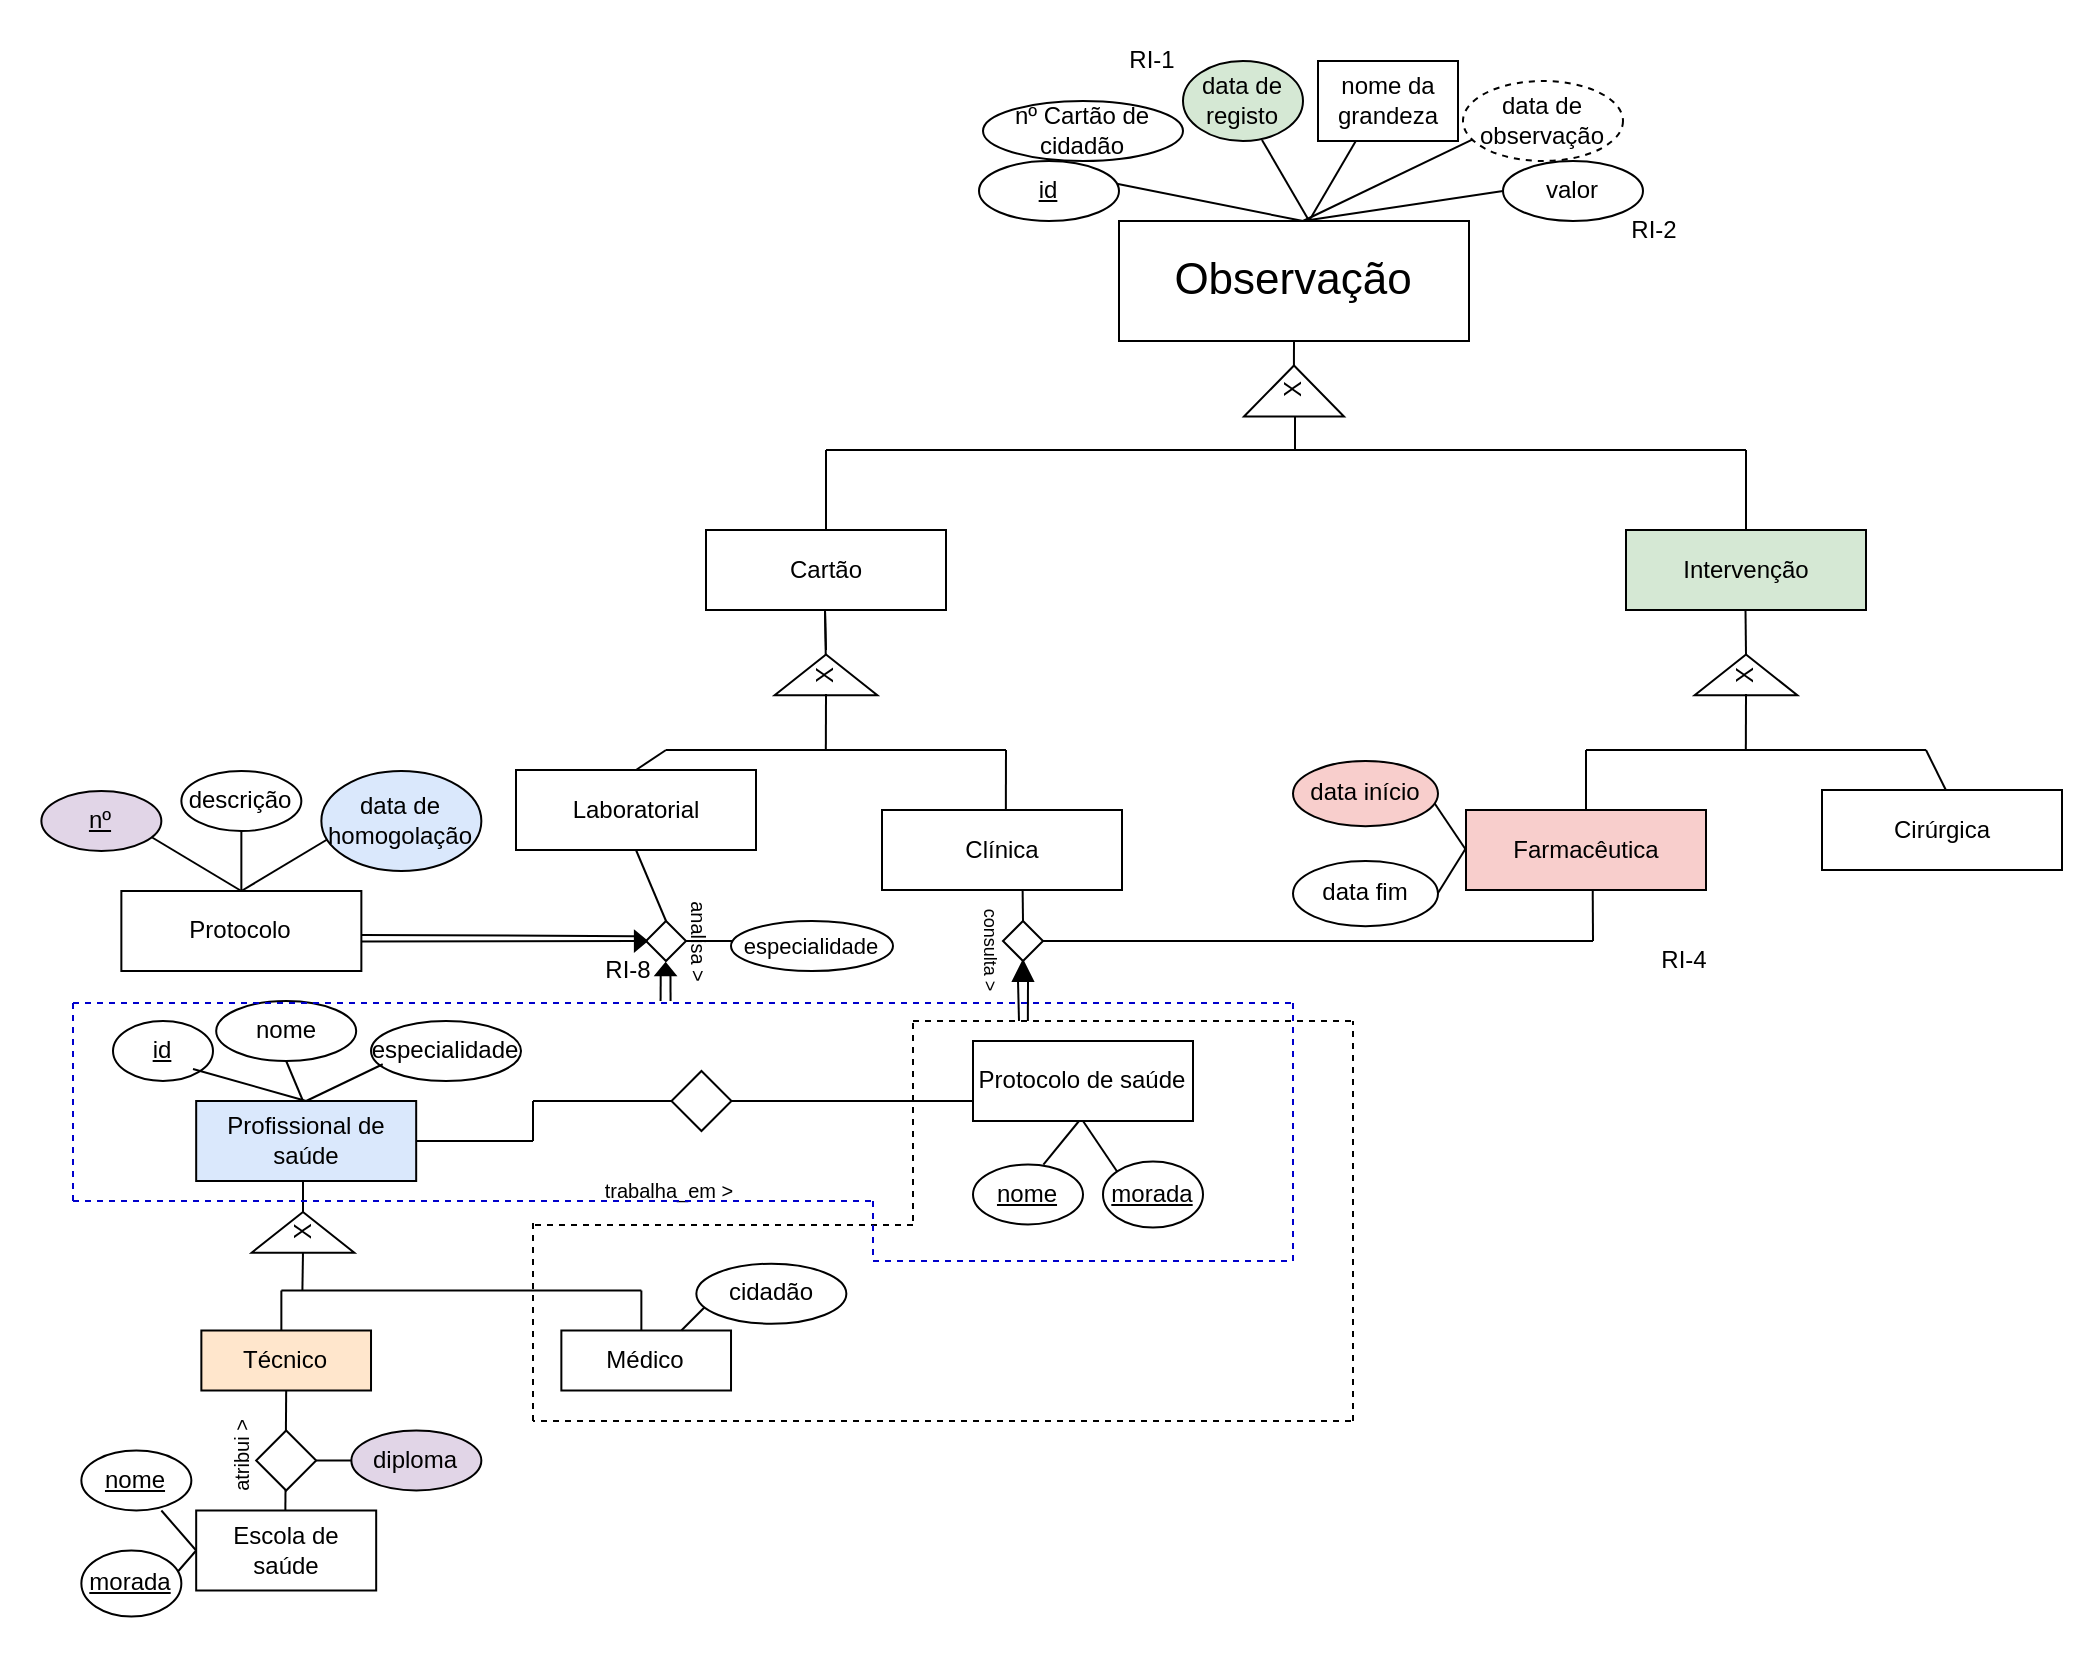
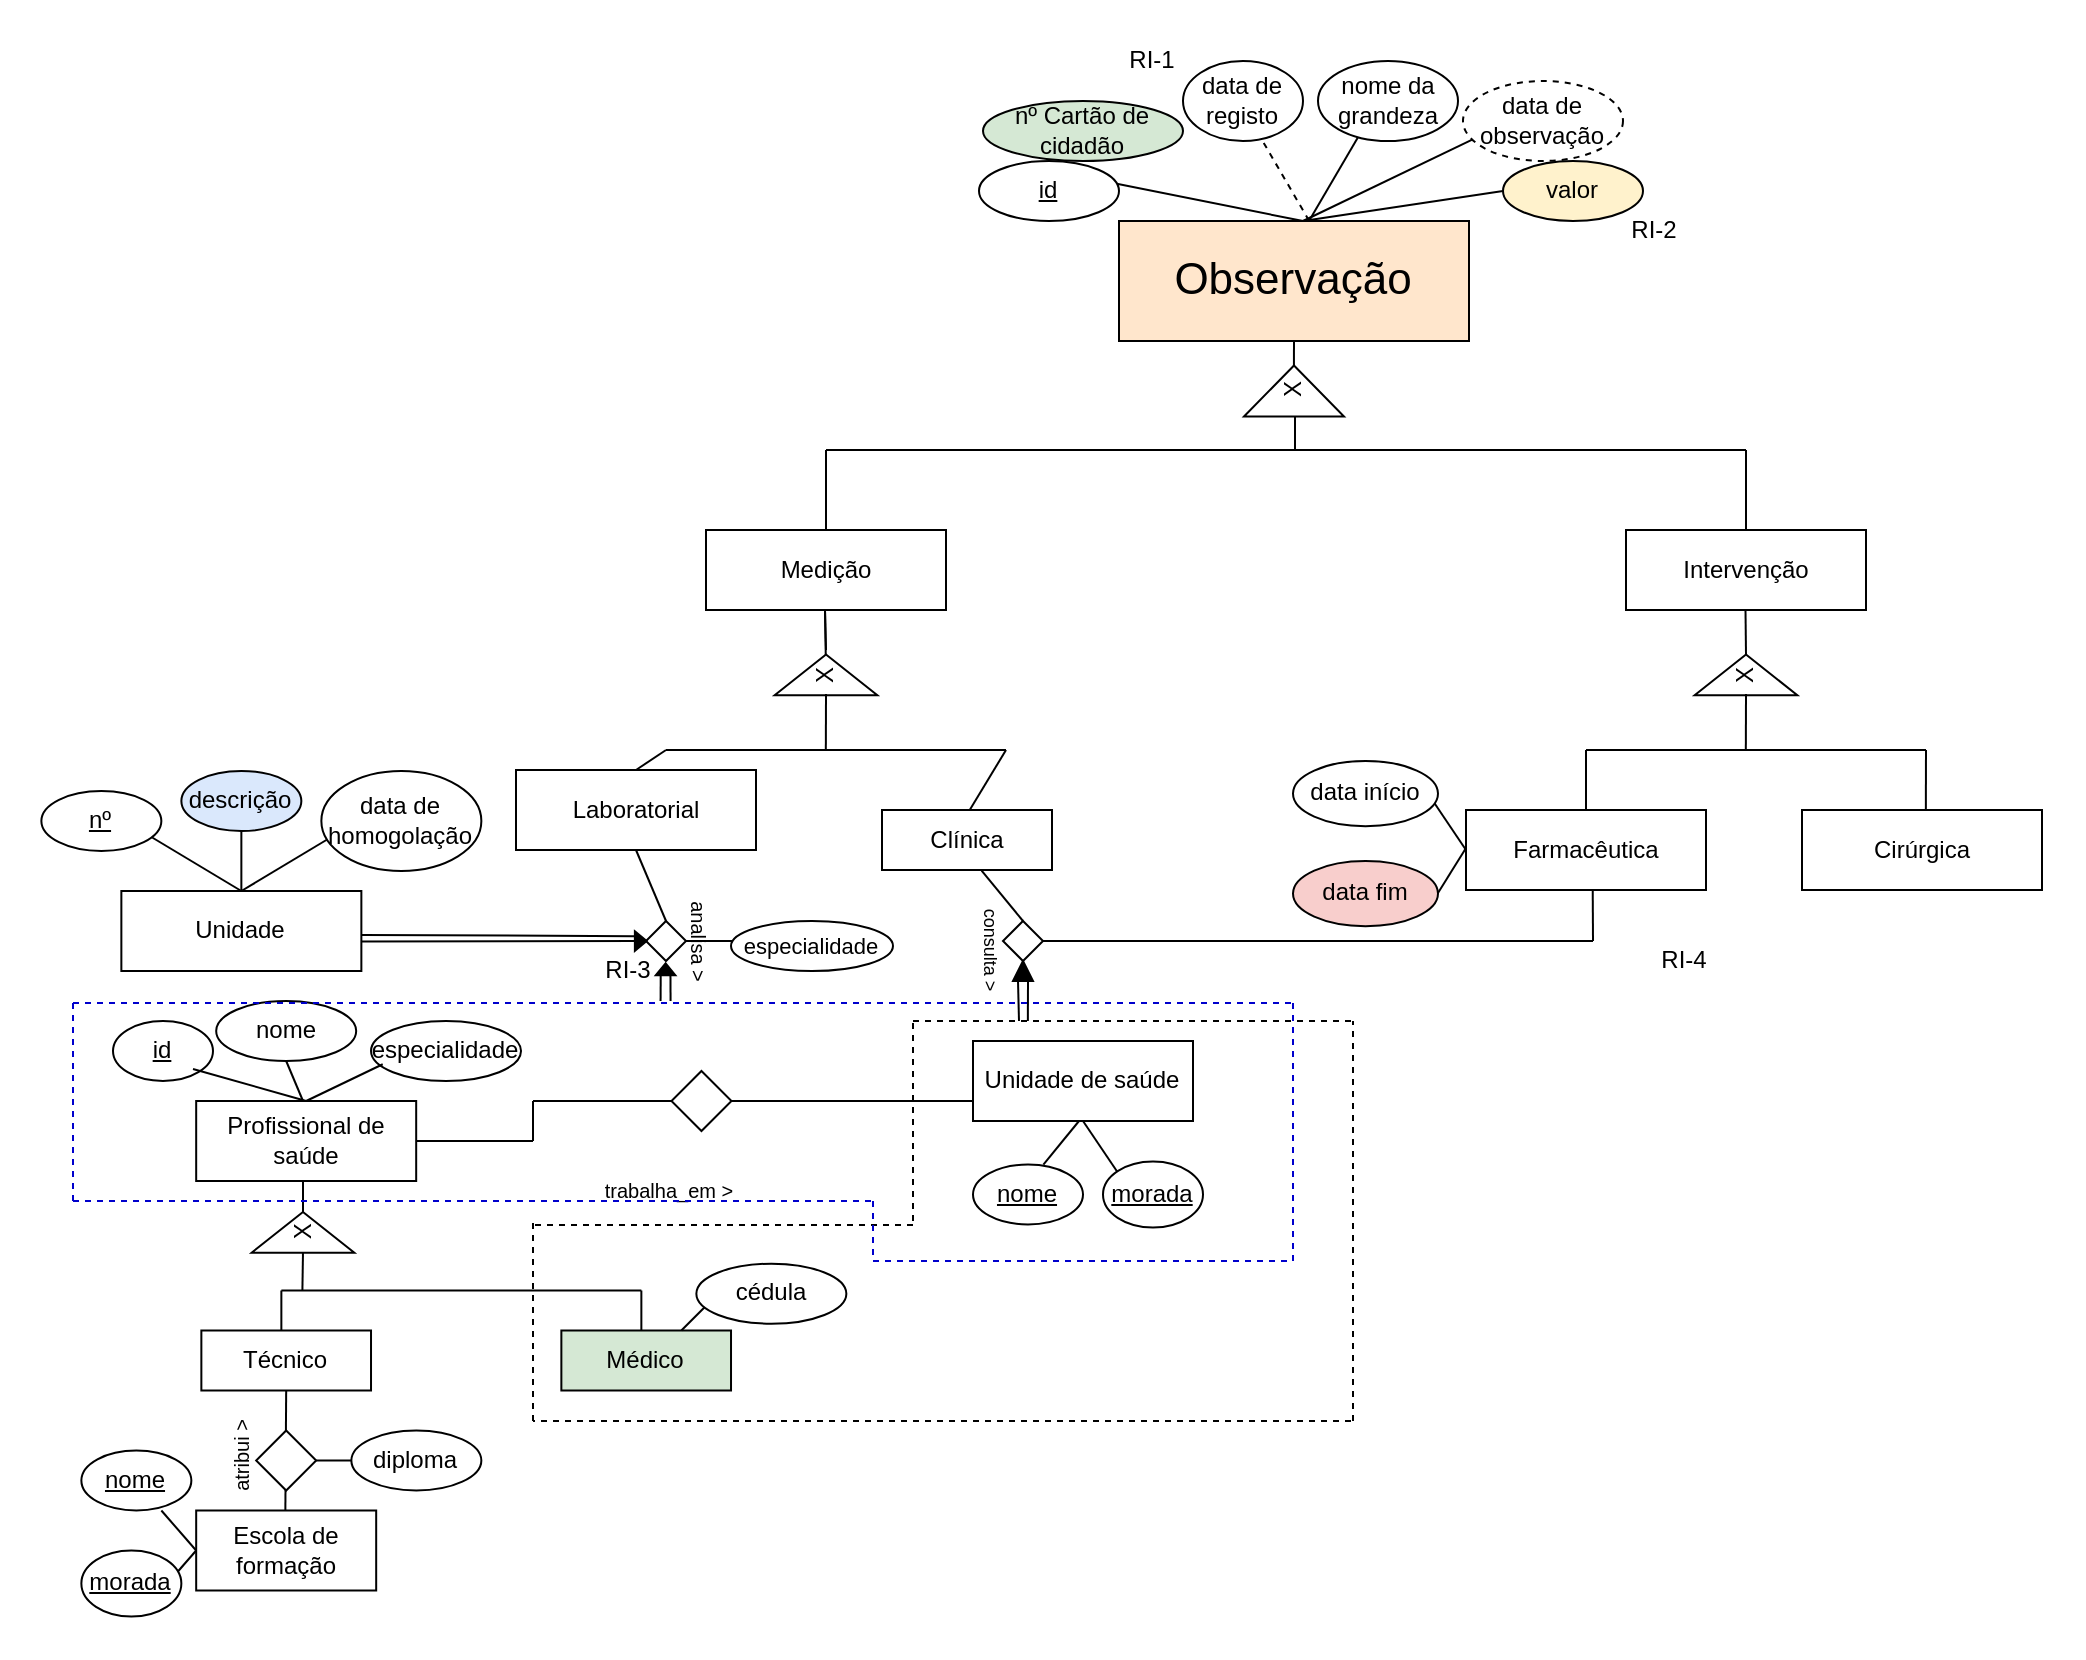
node "data de registo": fillcolor #d5e8d4 -> #ffffff
node "nome da grandeza": shape rectangle -> ellipse
node "nº Cartão de cidadão": fillcolor #ffffff -> #d5e8d4
edge "data de registo" -- "Observação": style solid -> dashed
node "valor": fillcolor #ffffff -> #fff2cc
node "Observação": fillcolor #ffffff -> #ffe6cc
node "Intervenção": fillcolor #d5e8d4 -> #ffffff
node "Cartão": label "Cartão" -> "Medição"
node "data início": fillcolor #f8cecc -> #ffffff
node "descrição": fillcolor #ffffff -> #dae8fc
node "nº": fillcolor #e1d5e7 -> #ffffff
node "data de homogolação": fillcolor #dae8fc -> #ffffff
node "Cirúrgica": moved (1942, 830) -> (1922, 850)
node "Clínica": size 240x80 -> 170x60
node "Farmacêutica": fillcolor #f8cecc -> #ffffff
node "data fim": fillcolor #ffffff -> #f8cecc
node "Protocolo": label "Protocolo" -> "Unidade"
node "RI-8": label "RI-8" -> "RI-3"
node "Protocolo de saúde": label "Protocolo de saúde" -> "Unidade de saúde"
node "Profissional de saúde": fillcolor #dae8fc -> #ffffff
node "cidadão": label "cidadão" -> "cédula"
node "Técnico": fillcolor #ffe6cc -> #ffffff
node "Médico": fillcolor #ffffff -> #d5e8d4
node "diploma": fillcolor #e1d5e7 -> #ffffff
node "Escola de saúde": label "Escola de saúde" -> "Escola de formação"
